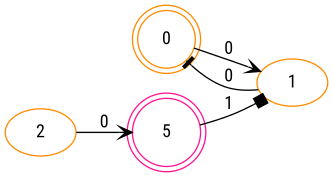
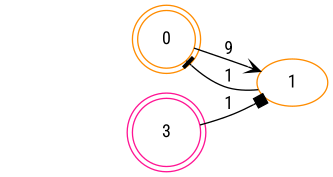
edge "0" -> "1": label "0" -> "9"
edge "1" -> "0": label "0" -> "1"
node "2": removed
node "5": label "5" -> "3"
